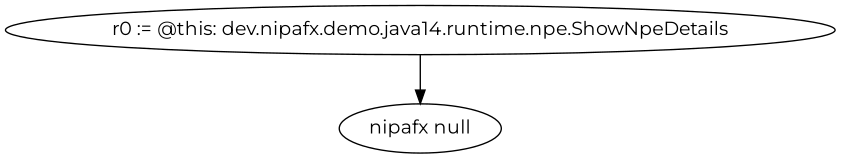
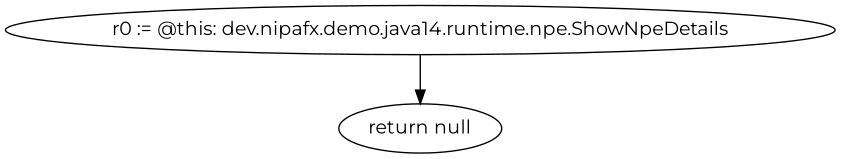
node "nipafx null": label "nipafx null" -> "return null"
